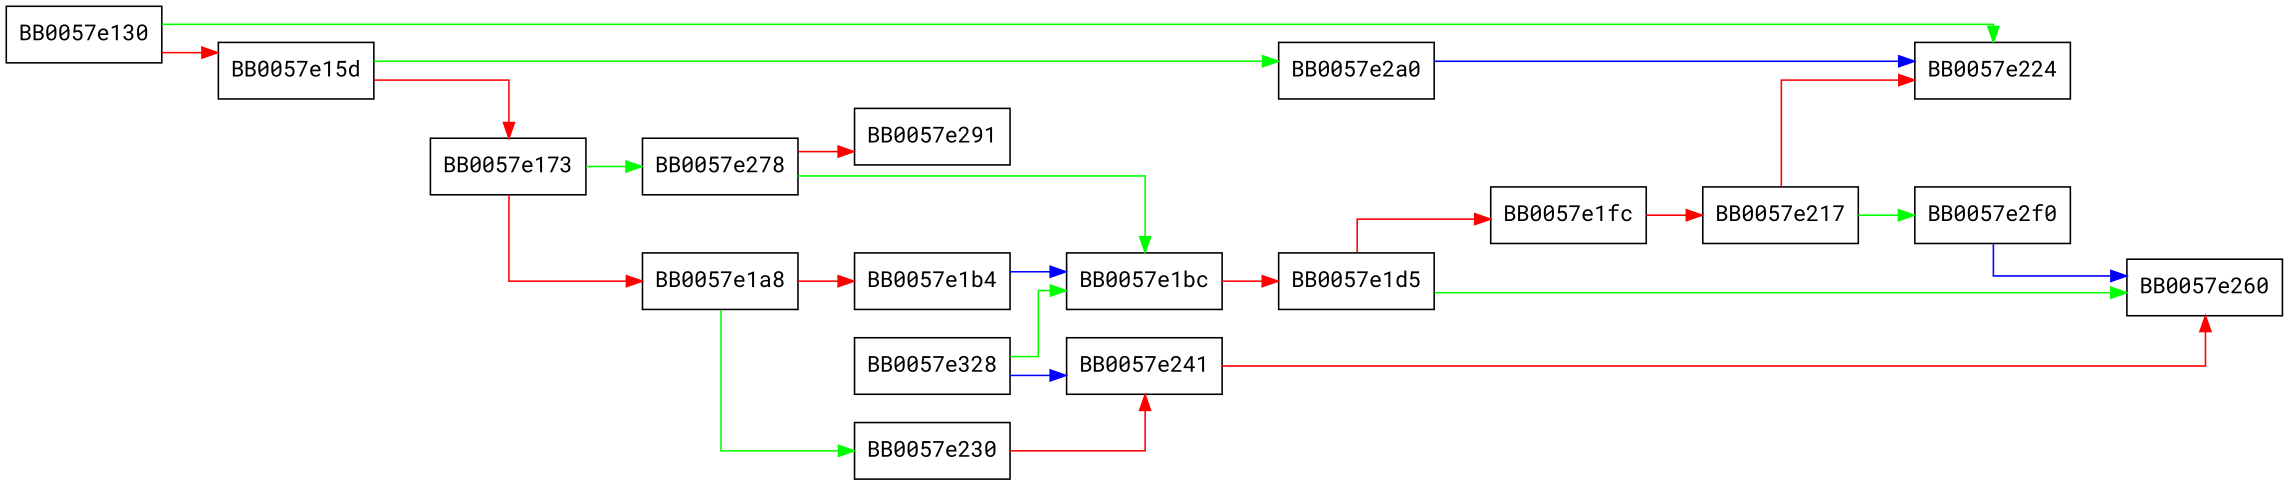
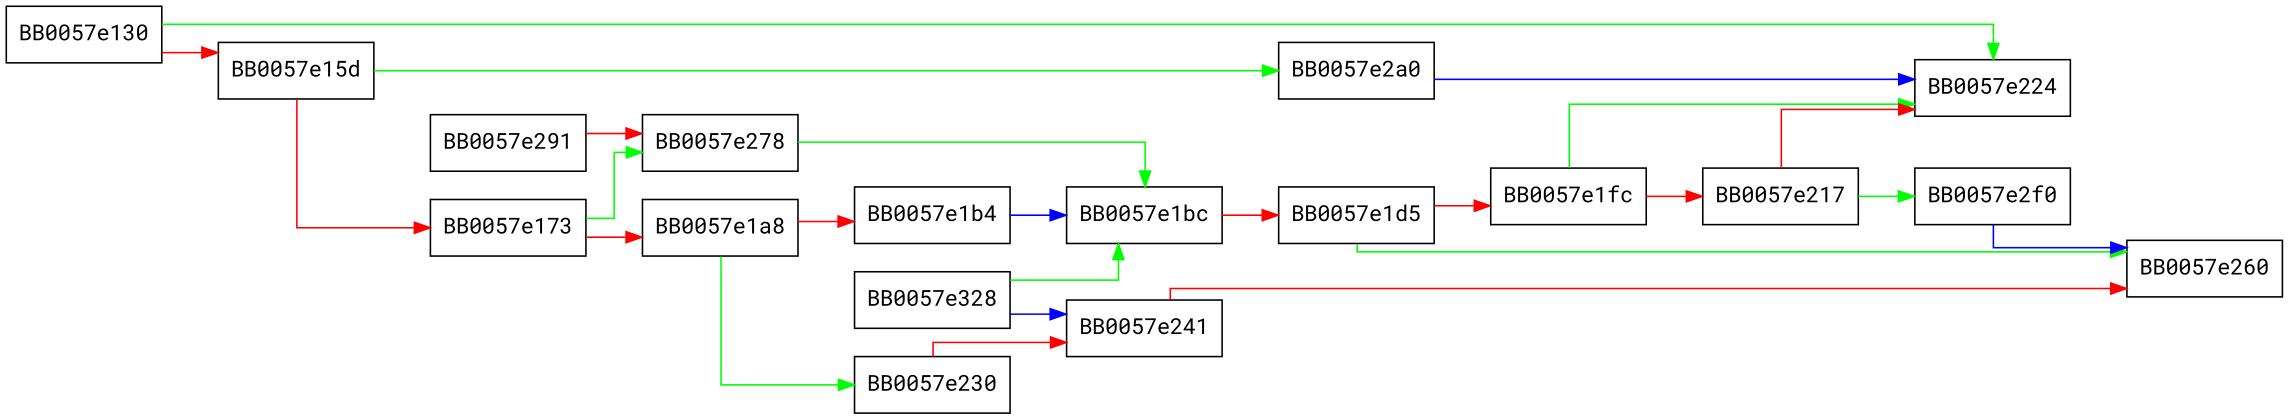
edge "BB0057e1fc" -> "BB0057e224": added
edge "BB0057e278" -> "BB0057e291": reversed
